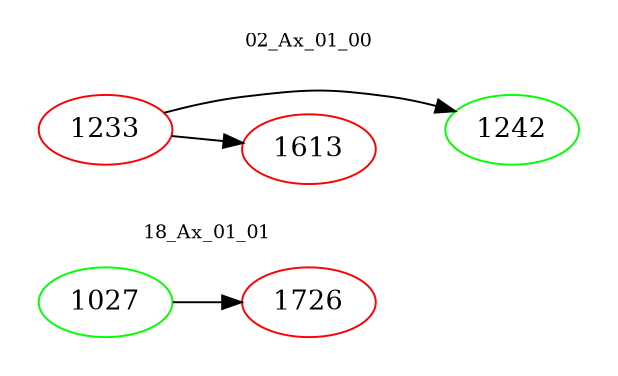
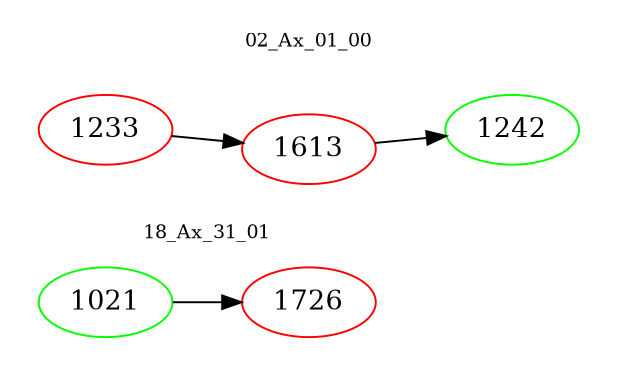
edge "1233" -> "1242": now "1613" -> "1242"
cluster "18_Ax_01_01": label "18_Ax_01_01" -> "18_Ax_31_01"
node "1027": label "1027" -> "1021"
